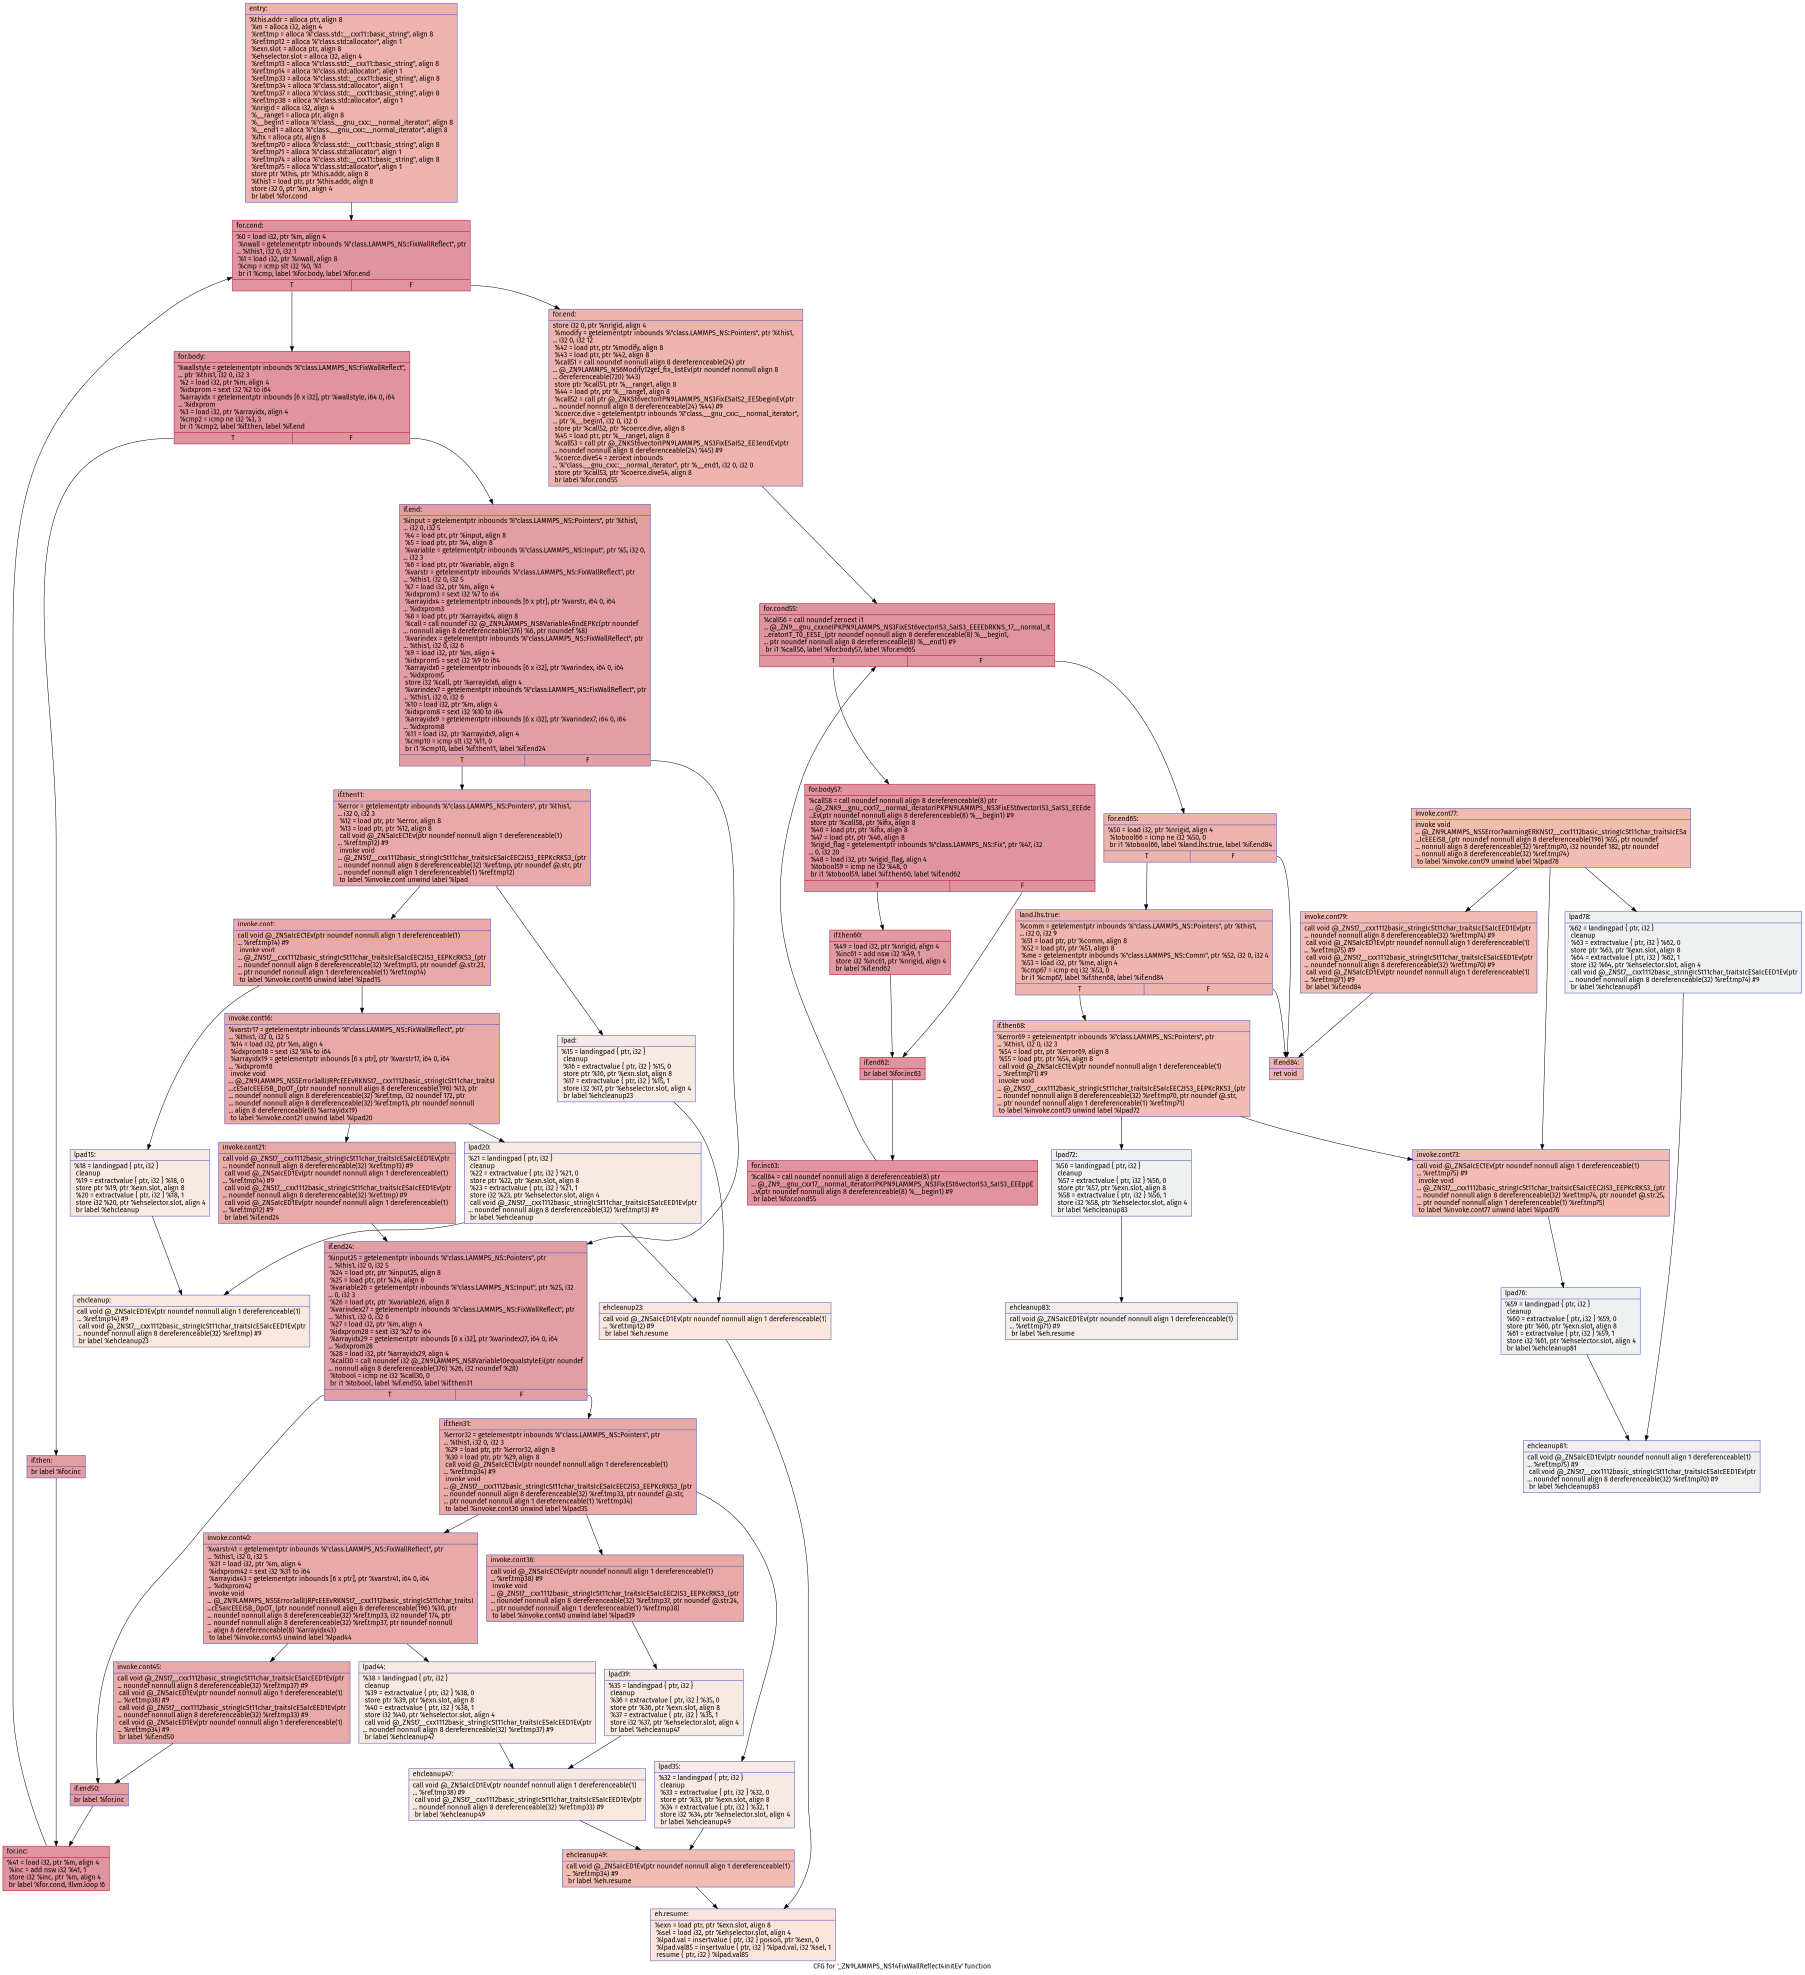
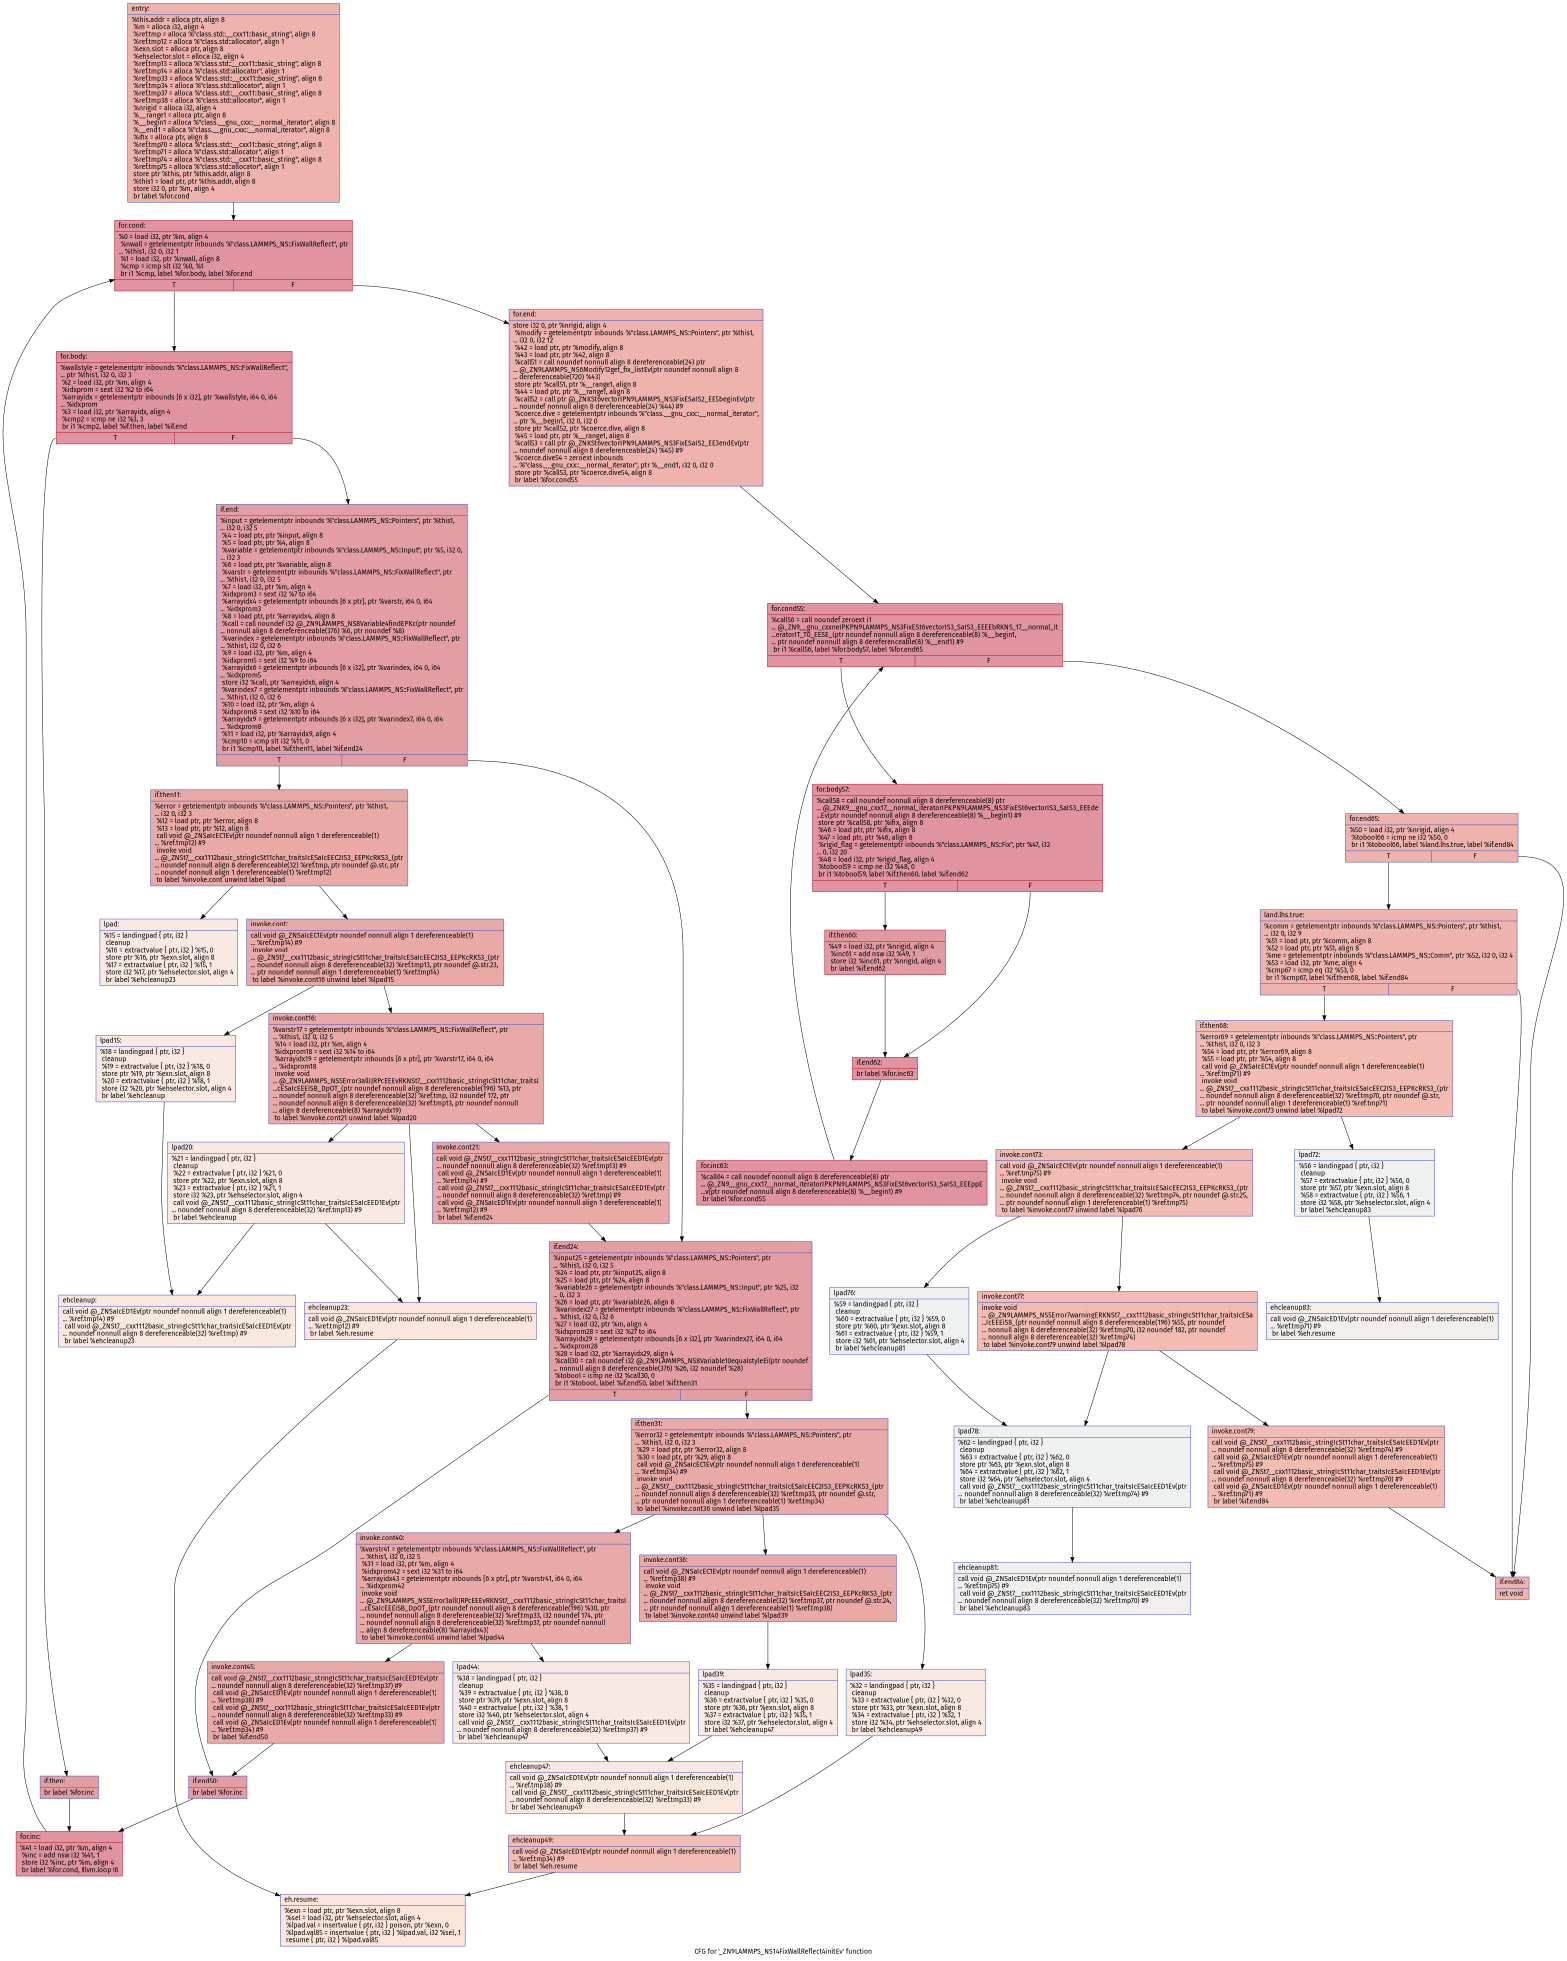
edge "invoke.cont77:" -> "invoke.cont73:": reversed
edge "lpad:" -> "ehcleanup23:": now "invoke.cont16:" -> "ehcleanup23:"
edge "lpad76:" -> "ehcleanup81:": now "lpad76:" -> "lpad78:"
